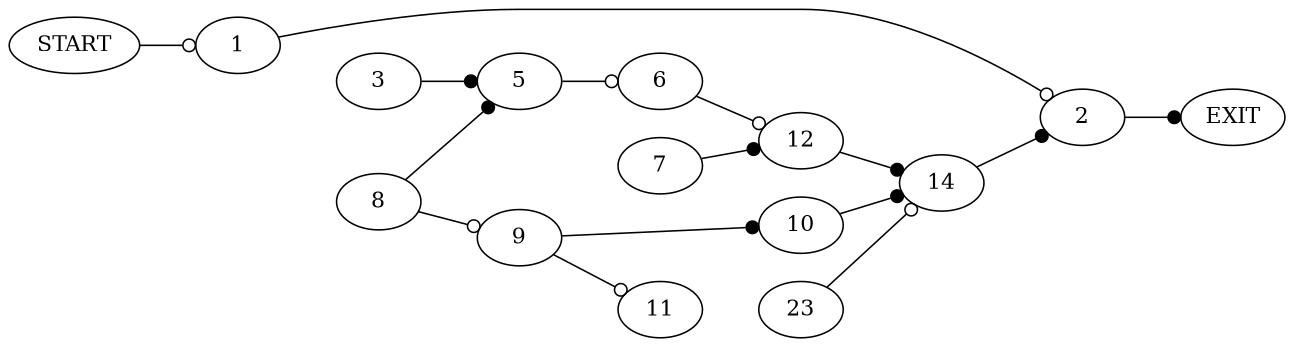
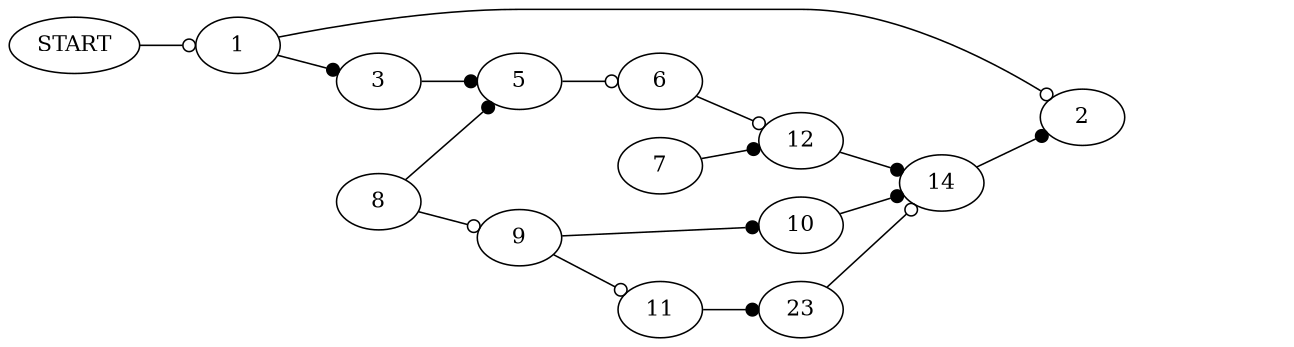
edge "1" -> "3": added
node "EXIT": removed
edge "11" -> "23": added
